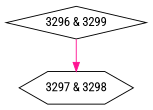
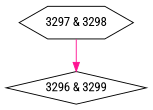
edge "3296 & 3299" -> "3297 & 3298": reversed
